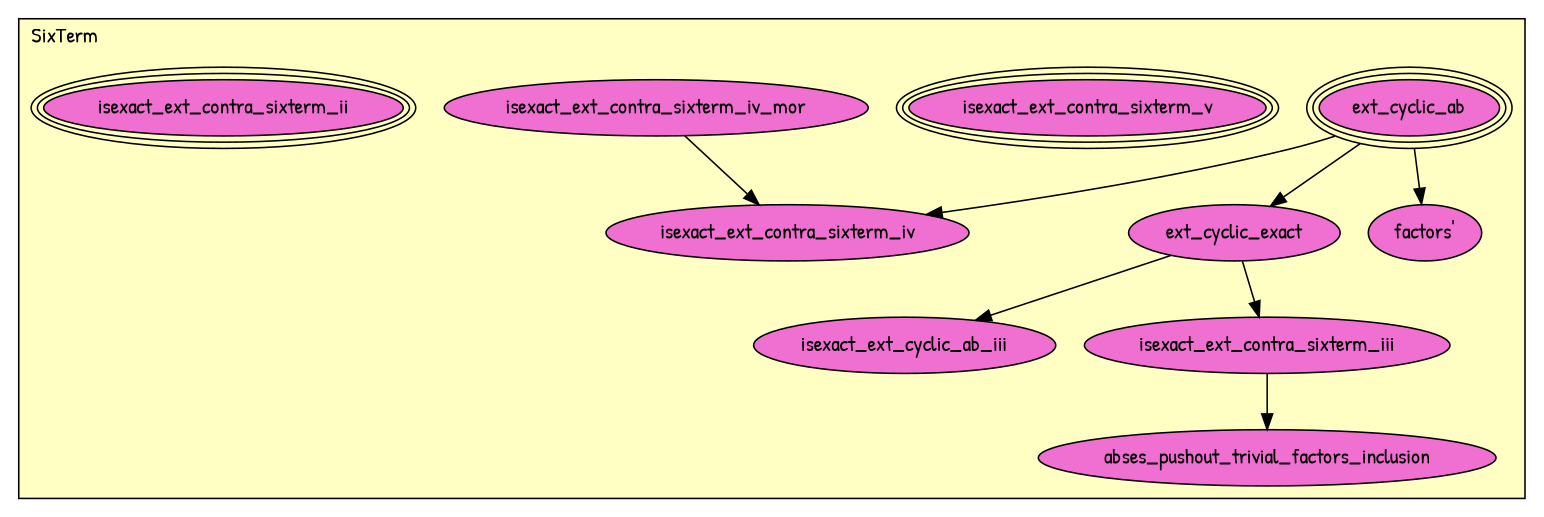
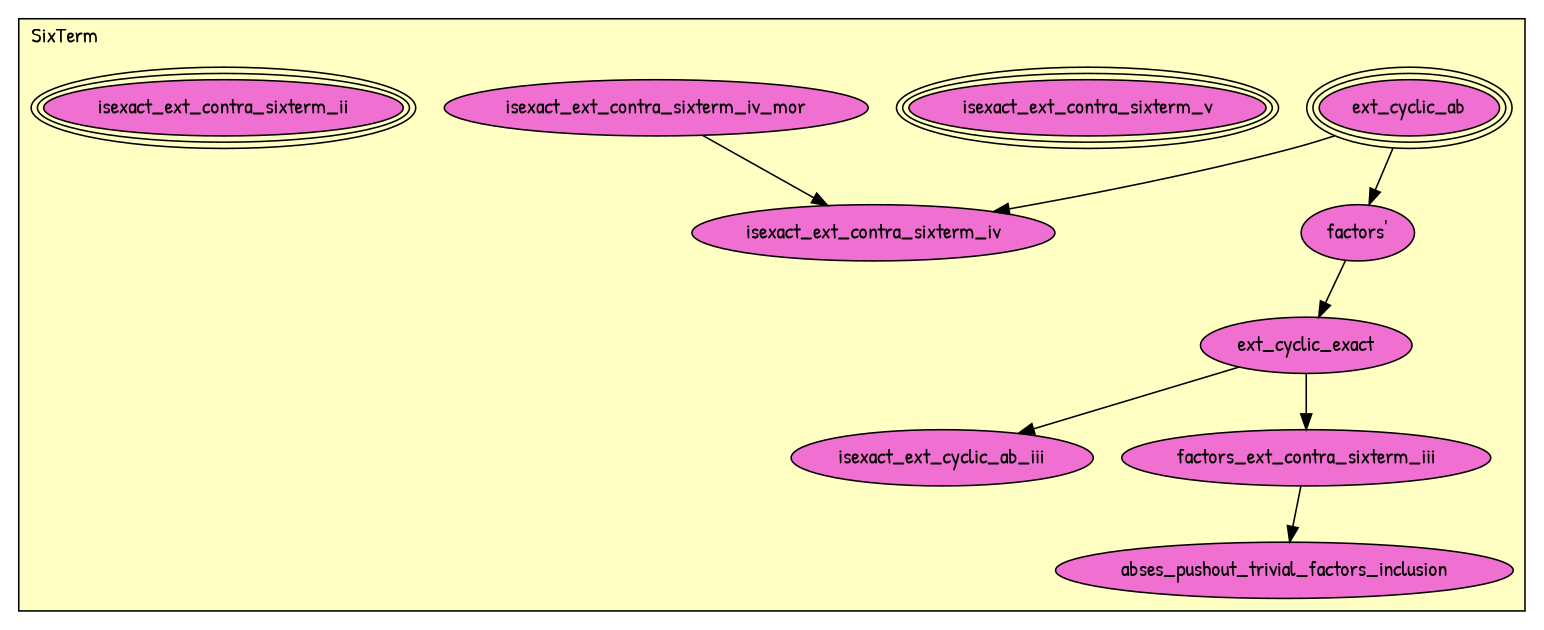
edge "ext_cyclic_ab" -> "ext_cyclic_exact": now "factors'" -> "ext_cyclic_exact"
node "isexact_ext_contra_sixterm_iii": label "isexact_ext_contra_sixterm_iii" -> "factors_ext_contra_sixterm_iii"
